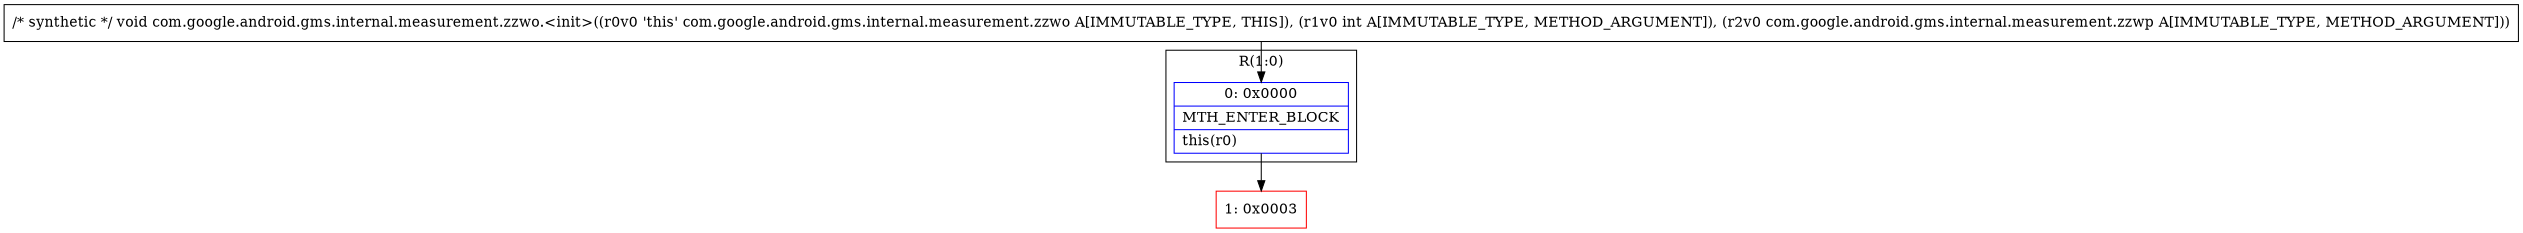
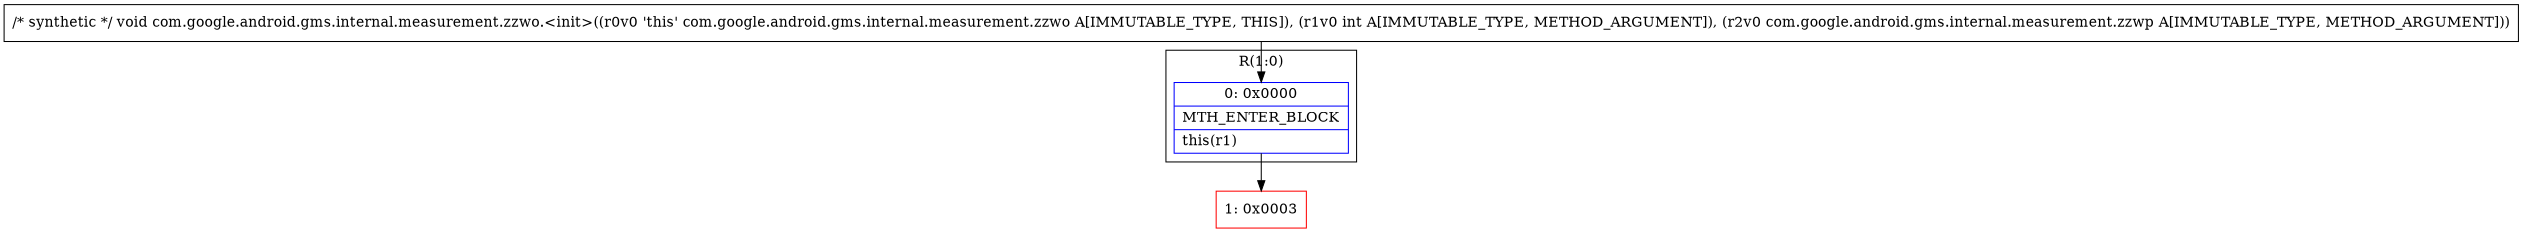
node "0: 0x0000": text "this(r0)" -> "this(r1)"
